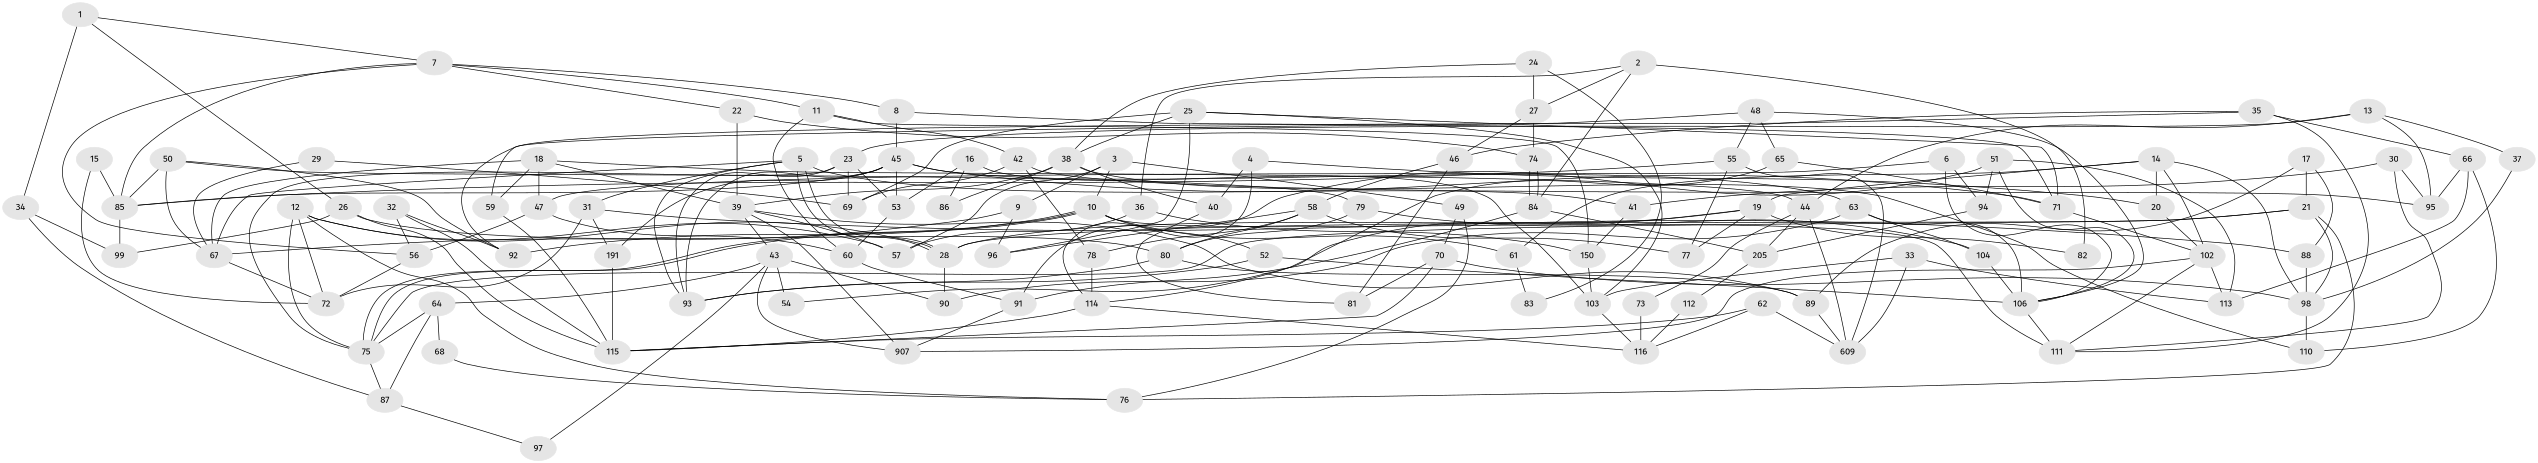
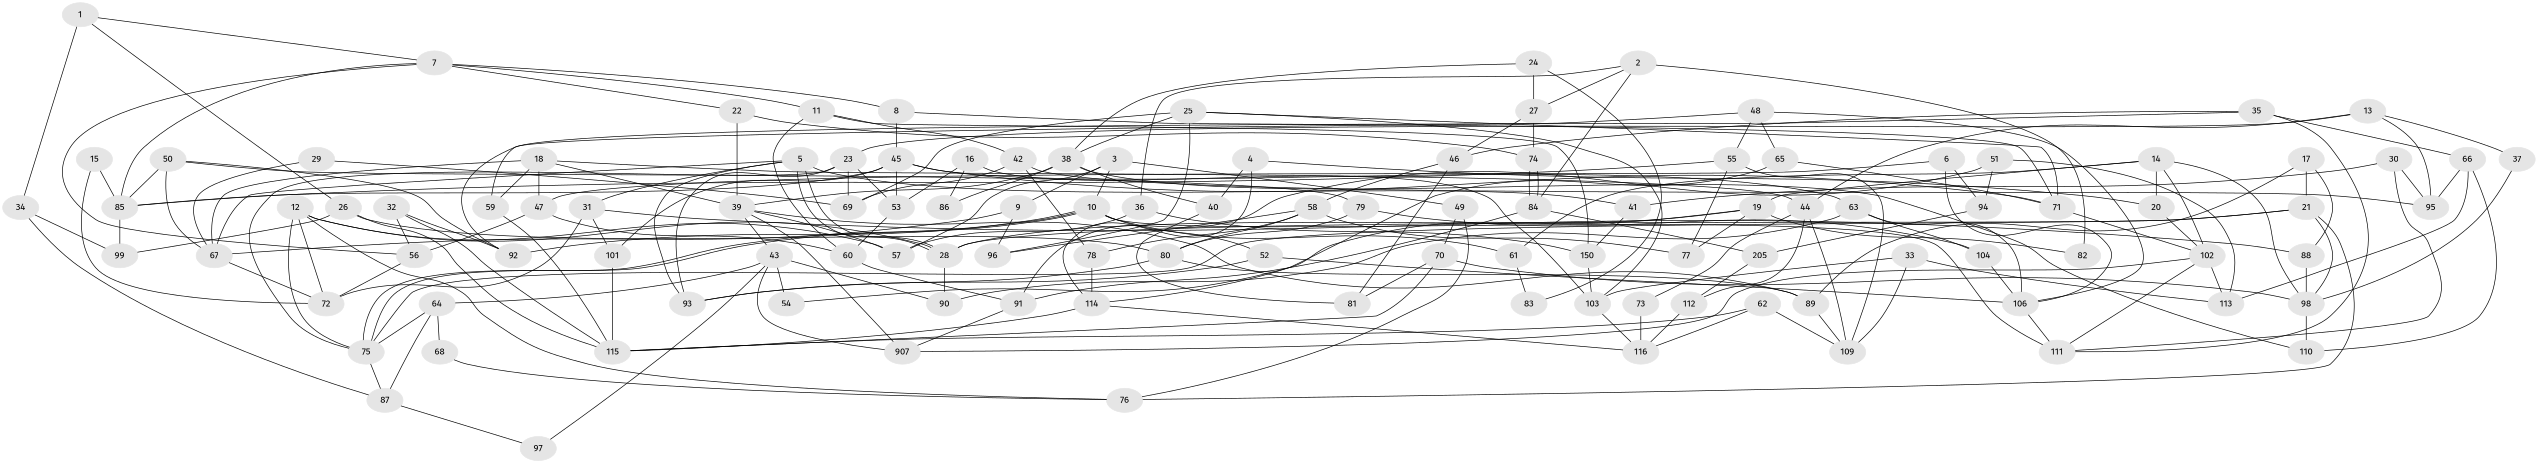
edge "45" -- "93": removed
edge "44" -- "205": now "44" -- "112"
edge "51" -- "106": removed
node "191": label "191" -> "101"
node "609": label "609" -> "109"
